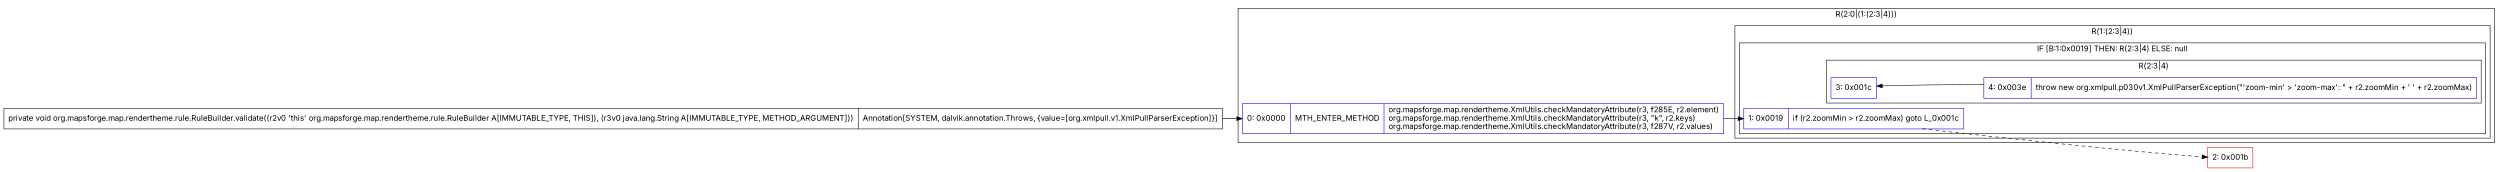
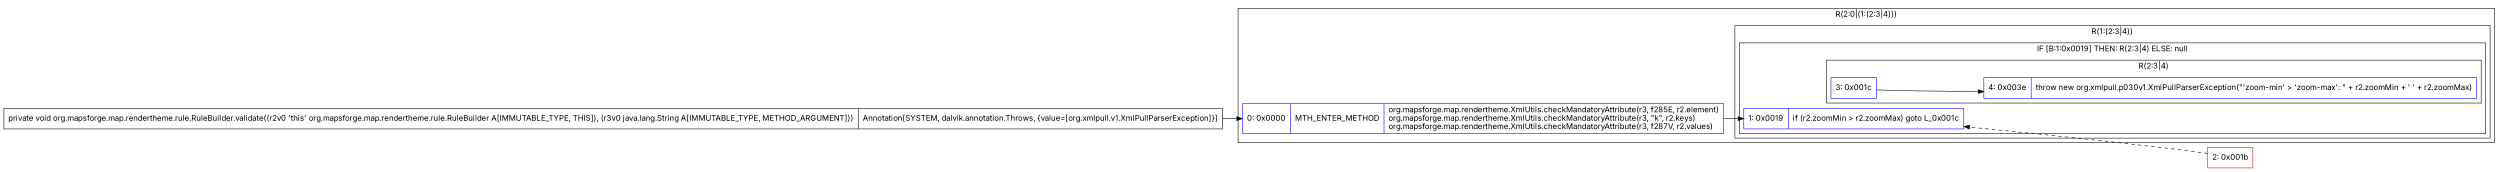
edge "4: 0x003e" -> "3: 0x001c": reversed
edge "1: 0x0019" -> "2: 0x001b": reversed
